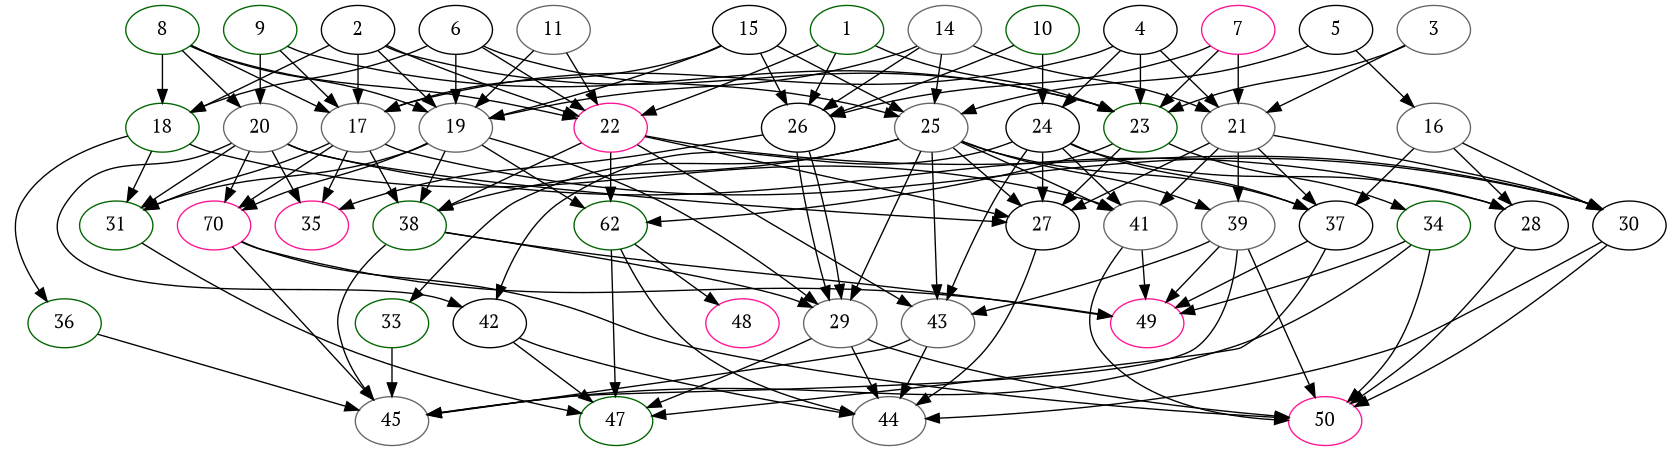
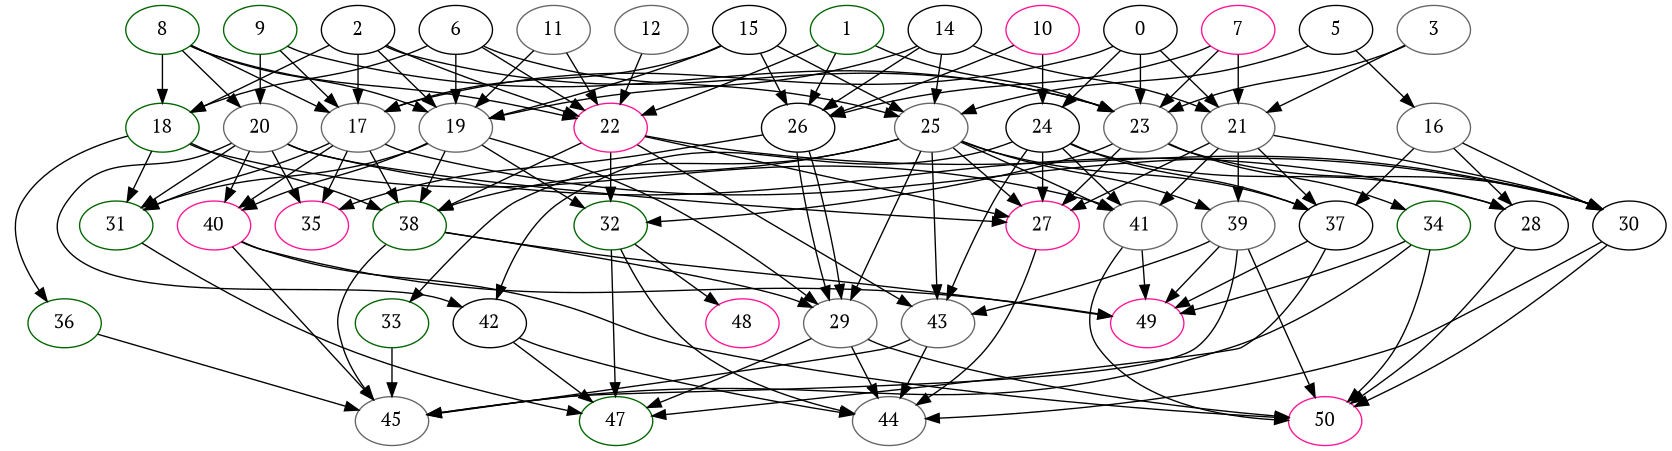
node "12": added
node "14": color gray40 -> black
node "10": color darkgreen -> deeppink
node "4": label "4" -> "0"
node "23": color darkgreen -> gray40
edge "18" -> "38": added
edge "23" -> "30": added
node "70": label "70" -> "40"
node "62": label "62" -> "32"
node "27": color black -> deeppink
